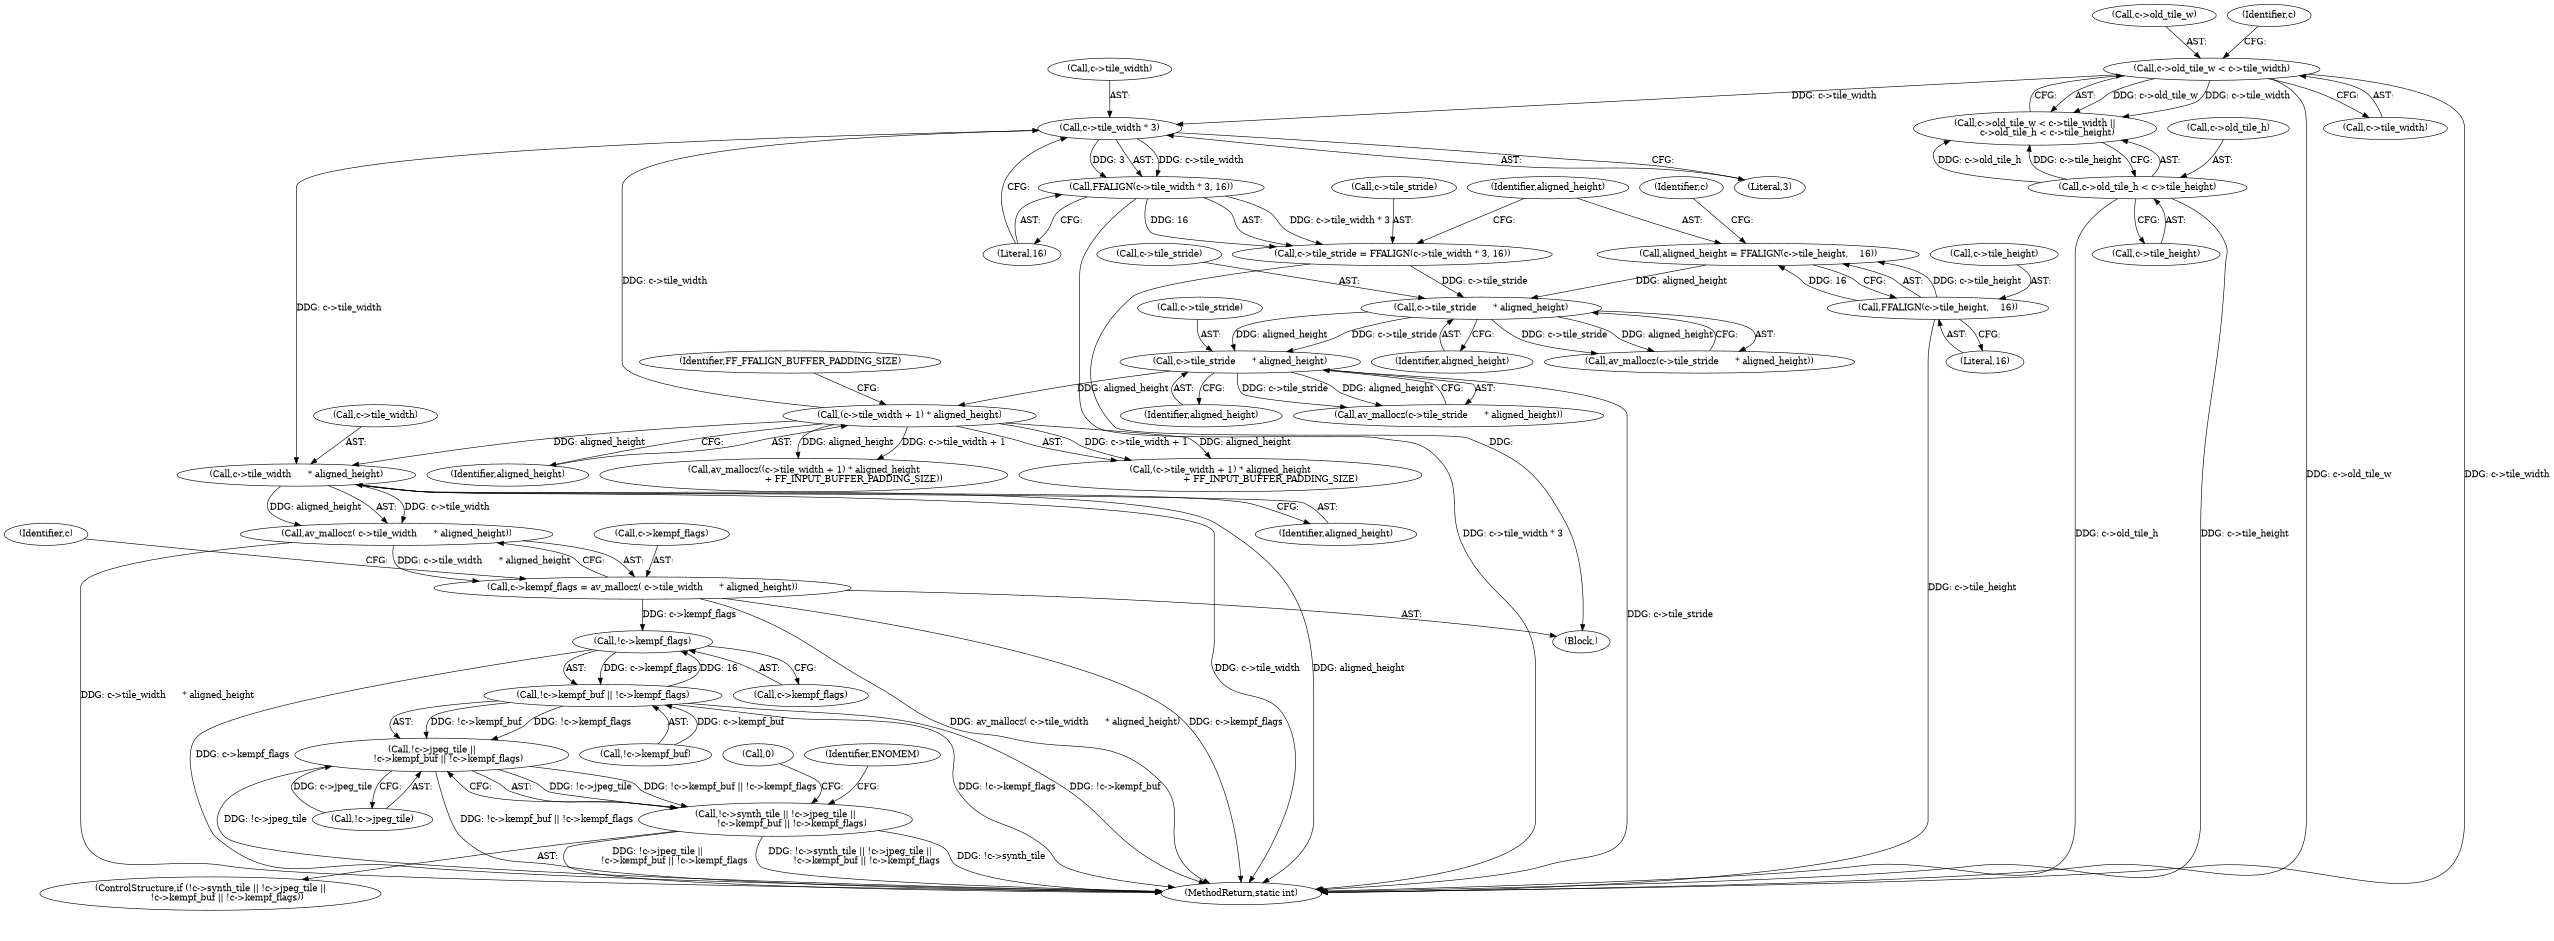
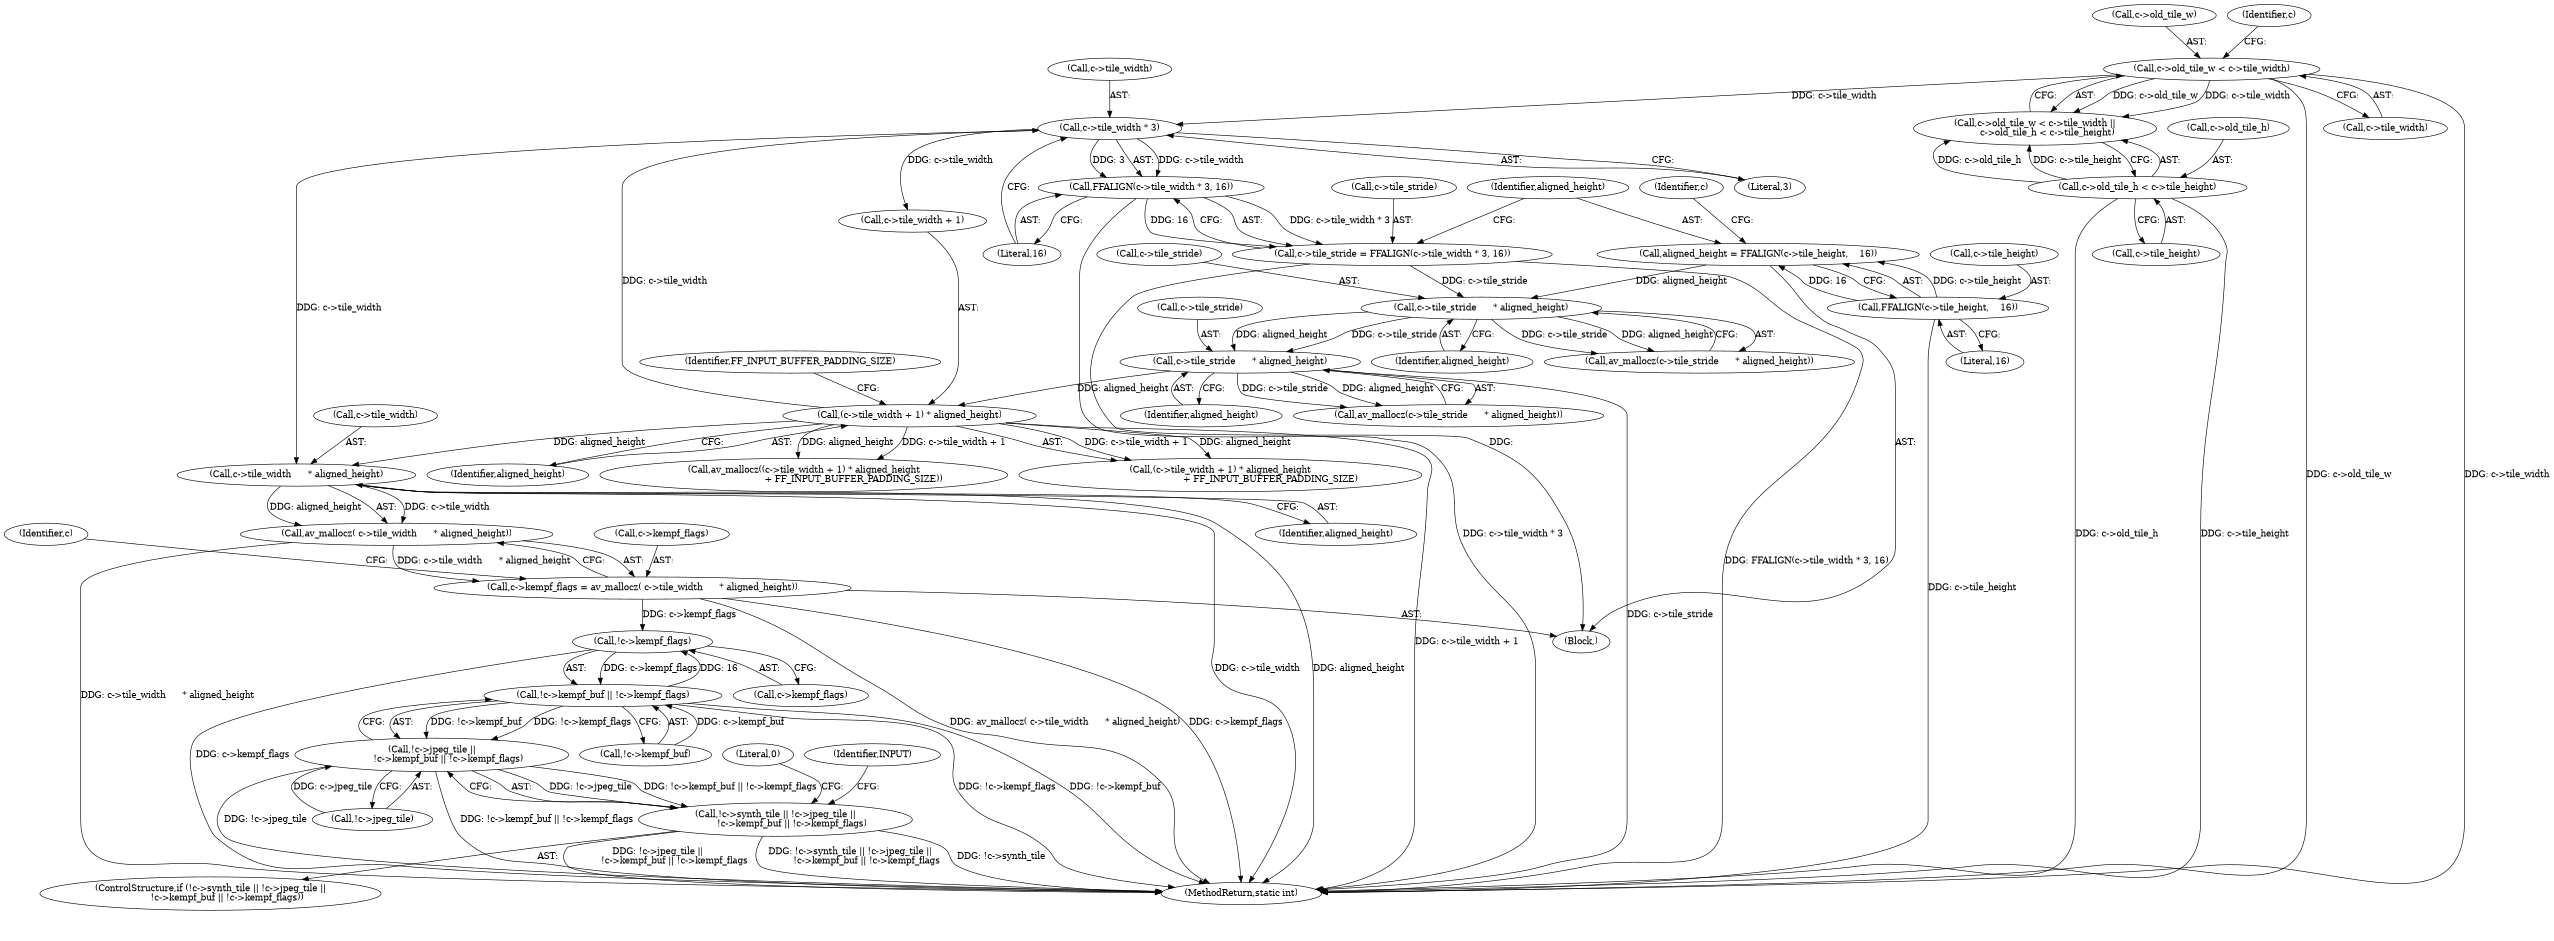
node "(Call,c->tile_width + 1)": added
edge "(Call,c->tile_stride = FFALIGN(c->tile_width * 3, 16))" -> "(Call,FFALIGN(c->tile_width * 3, 16))": added, label "CFG:"
node "(Identifier,FF_FFALIGN_BUFFER_PADDING_SIZE)": label "(Identifier,FF_FFALIGN_BUFFER_PADDING_SIZE)" -> "(Identifier,FF_INPUT_BUFFER_PADDING_SIZE)"
edge "(Call,(c->tile_width + 1) * aligned_height)" -> "(MethodReturn,static int)": added, label "DDG: c->tile_width + 1"
edge "(Call,aligned_height = FFALIGN(c->tile_height,    16))" -> "(Block,)": added, label "AST:"
edge "(Call,c->tile_stride = FFALIGN(c->tile_width * 3, 16))" -> "(MethodReturn,static int)": added, label "DDG: FFALIGN(c->tile_width * 3, 16)"
edge "(Call,!c->jpeg_tile || !c->kempf_buf || !c->kempf_flags)" -> "(Call,!c->kempf_buf || !c->kempf_flags)": added, label "CFG:"
edge "(Call,!c->kempf_buf || !c->kempf_flags)" -> "(Call,!c->kempf_buf)": added, label "CFG:"
node "(Call,0)": label "(Call,0)" -> "(Literal,0)"
node "(Identifier,ENOMEM)": label "(Identifier,ENOMEM)" -> "(Identifier,INPUT)"
